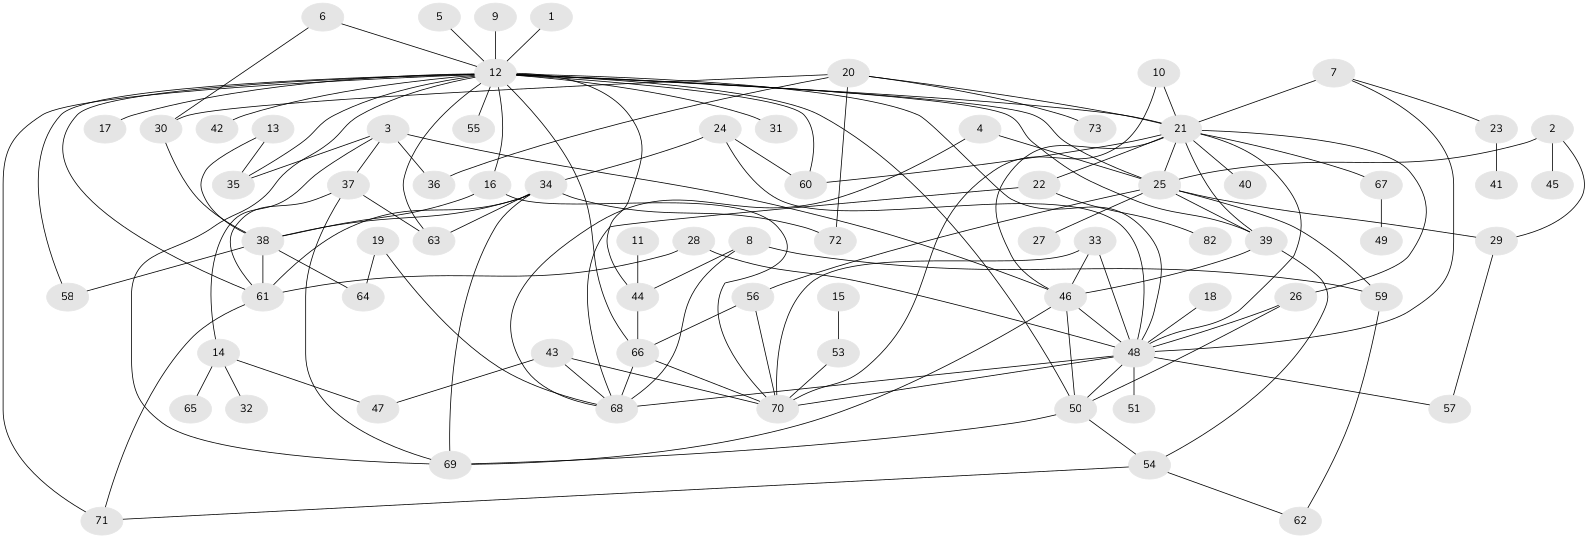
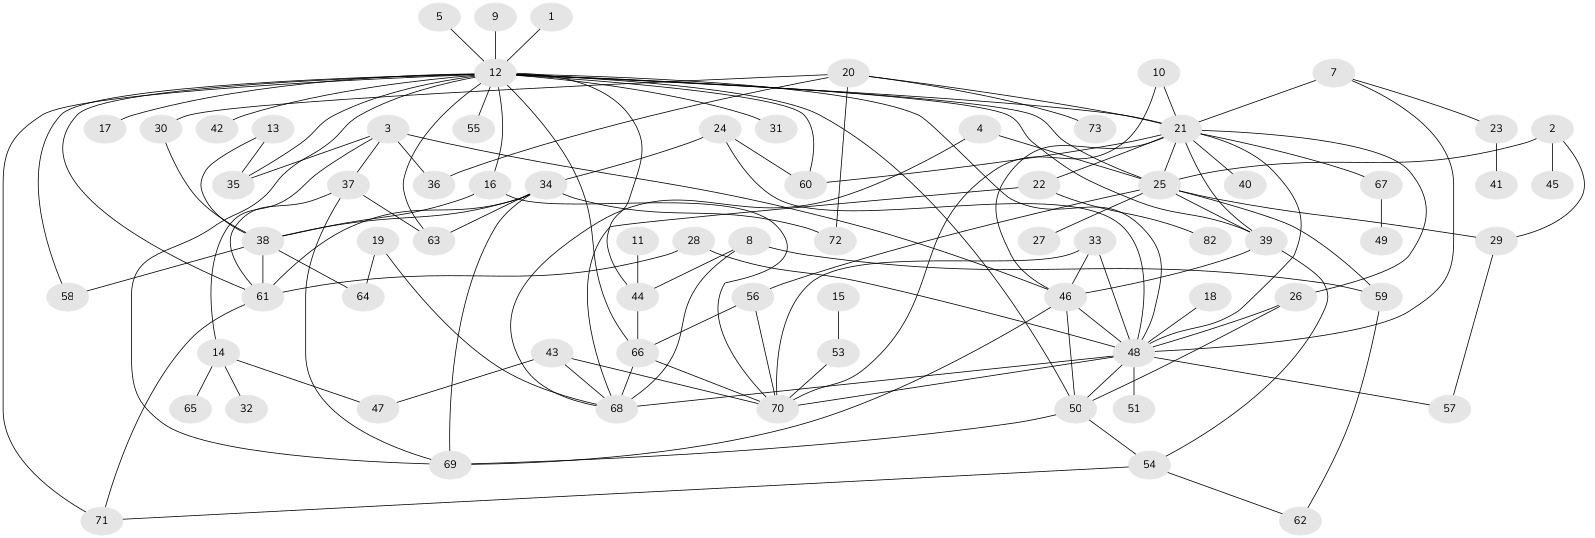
node "6": removed
